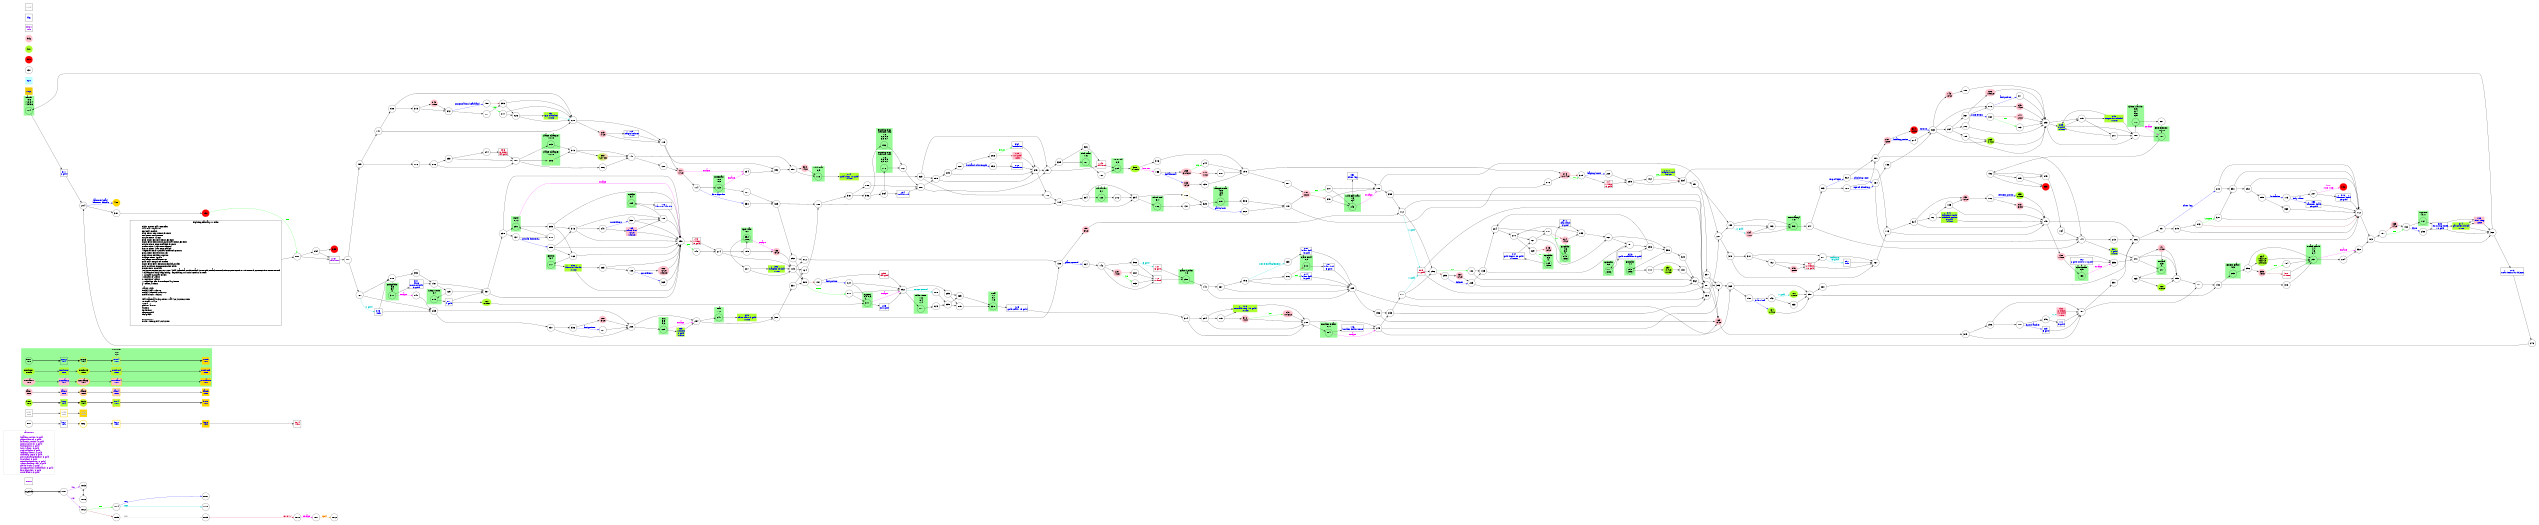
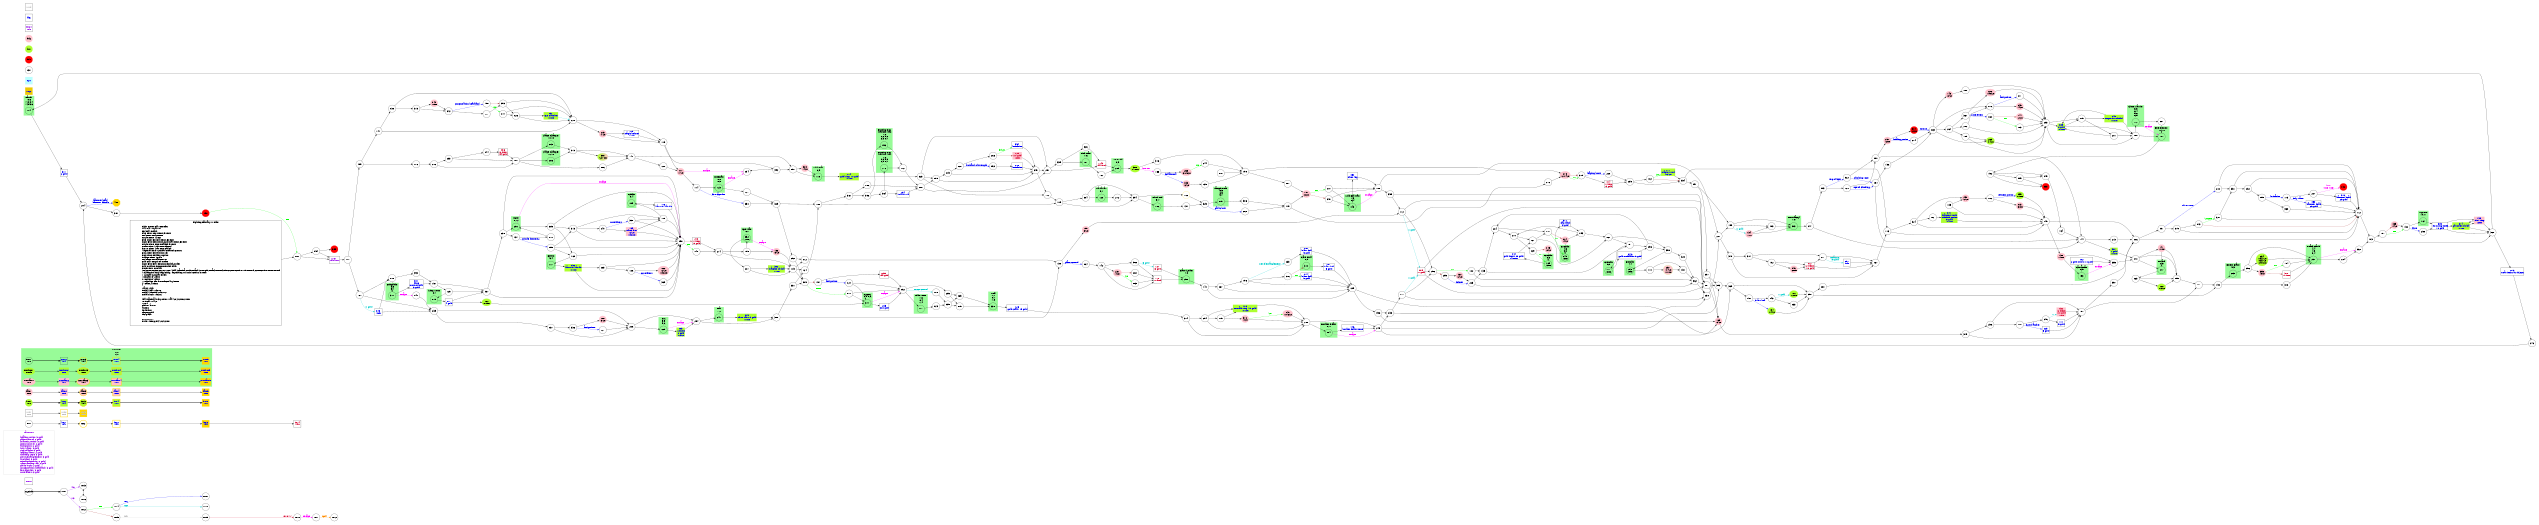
node "286": color gold -> black
edge "234" -> "382": reversed
node "019 -1ST": removed
edge "391" -> "200": label "silver key" -> "silver nose"
edge "161" -> "185": removed
node "257 +4ST +1LK": fillcolor greenyellow -> pink
